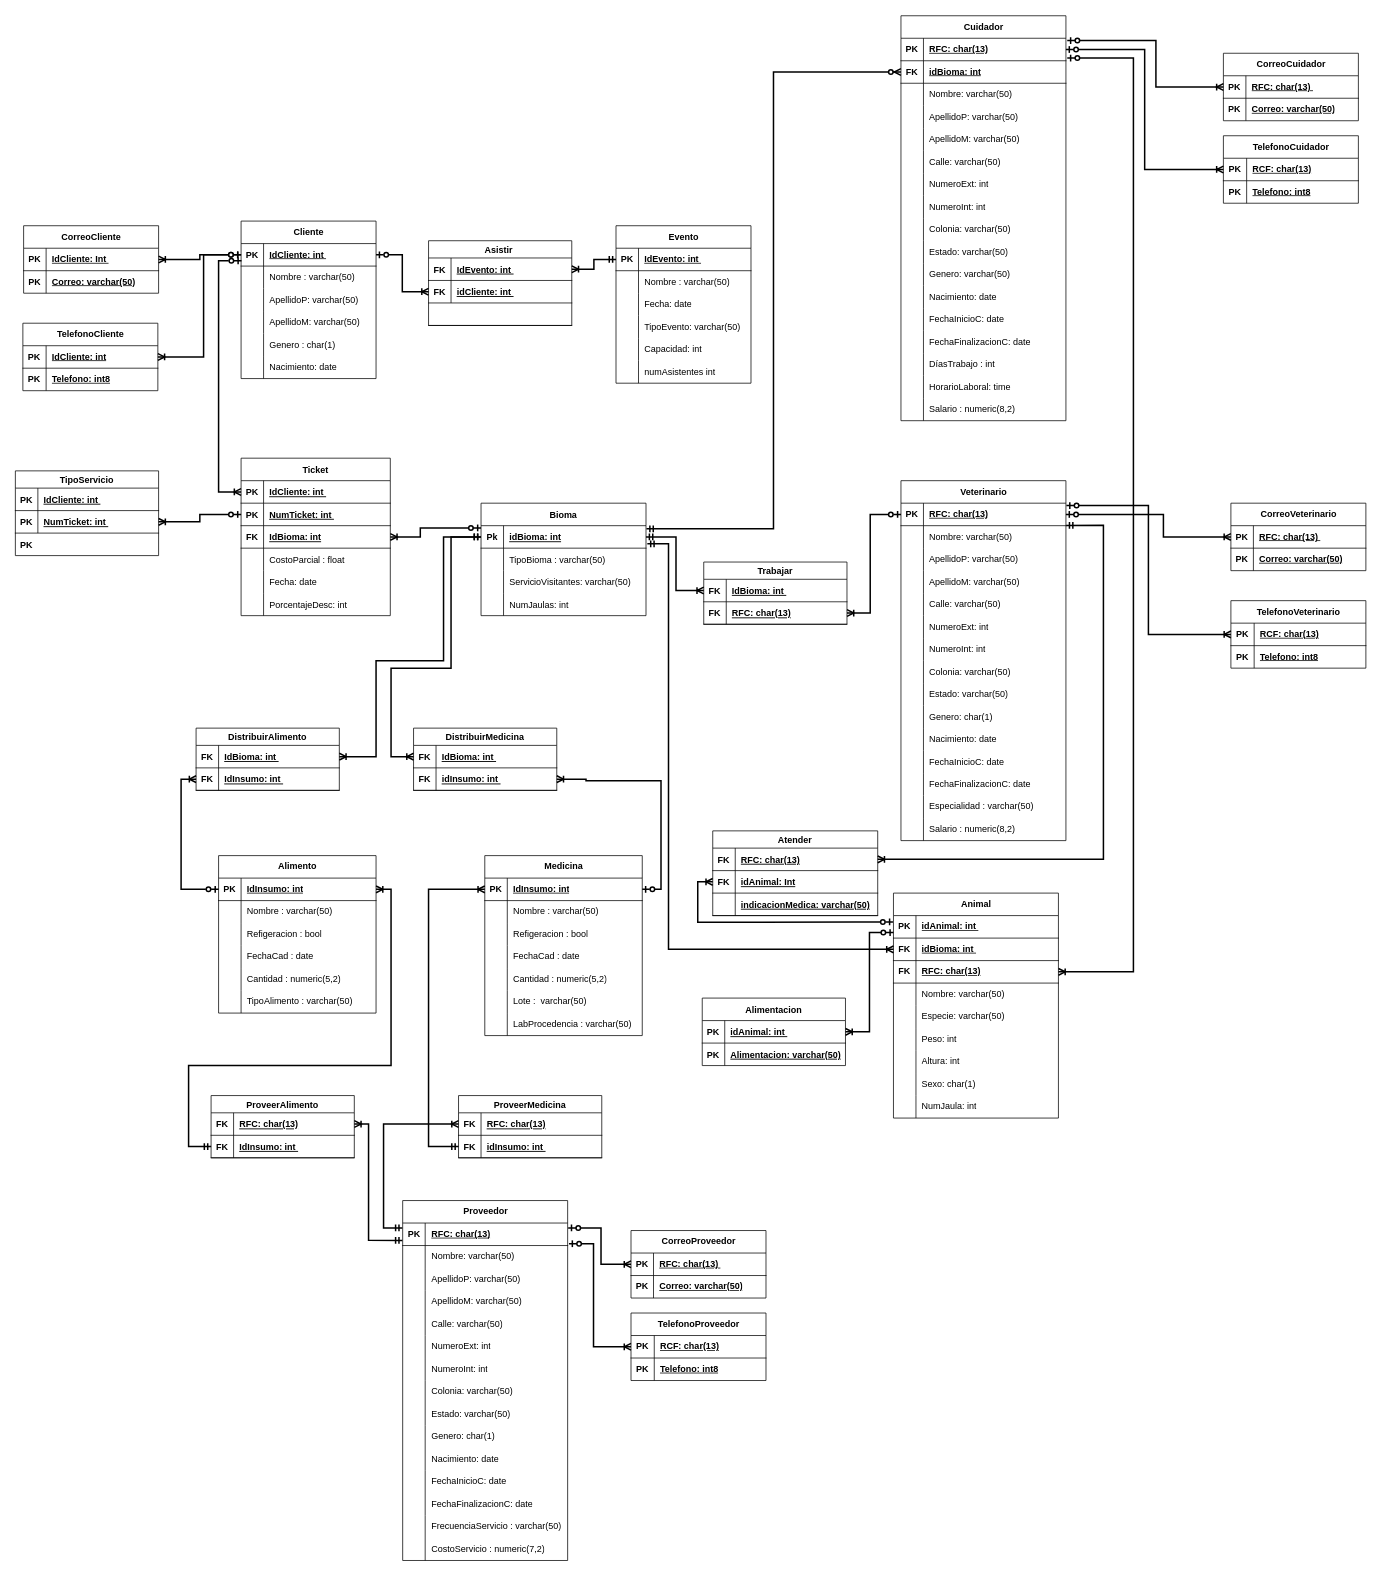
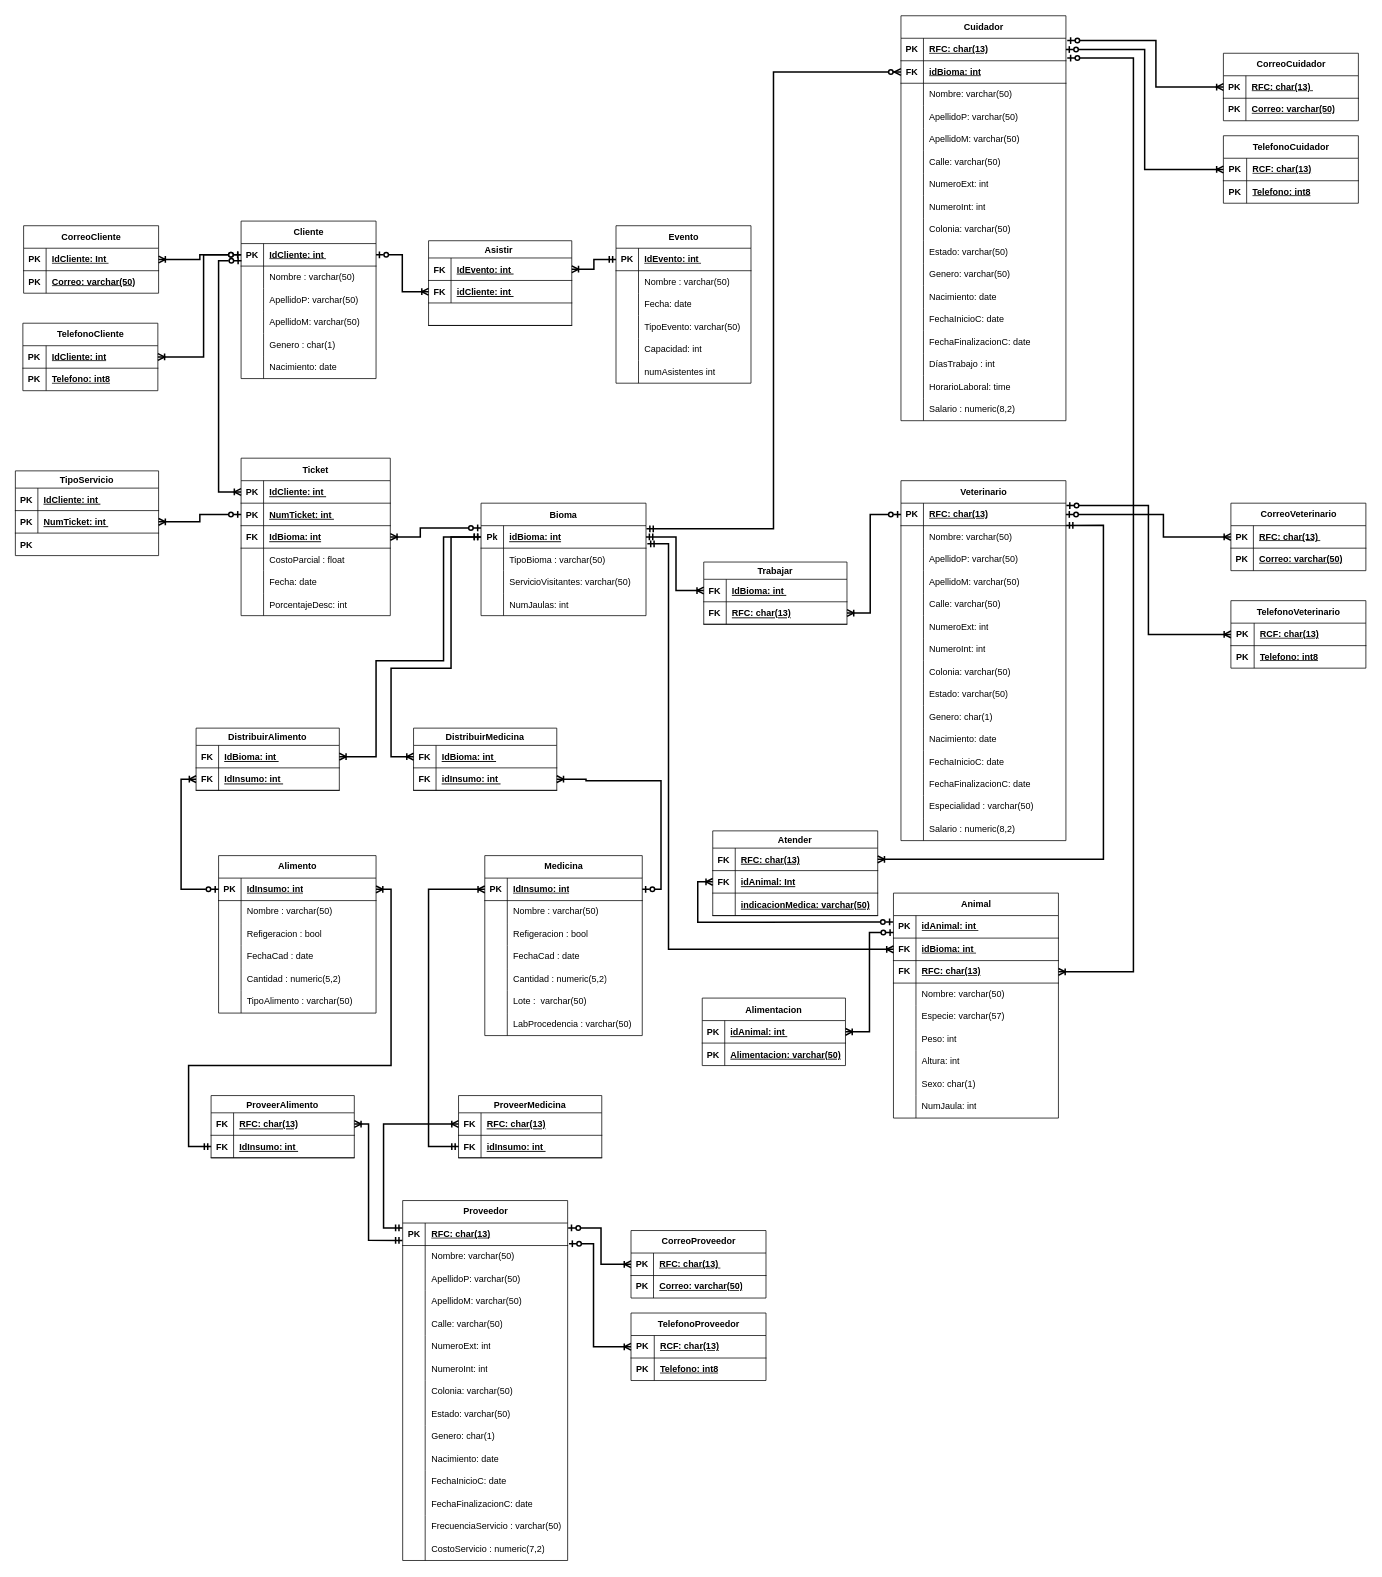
node "Especie: varchar(50)": label "Especie: varchar(50)" -> "Especie: varchar(57)"
